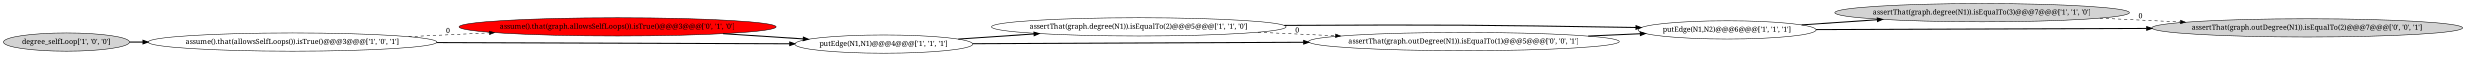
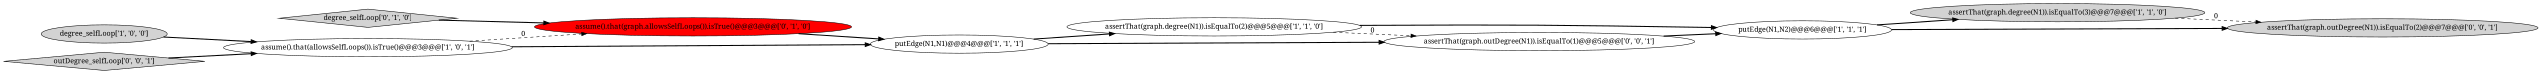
node "degree_selfLoop['0', '1', '0']": added
node "outDegree_selfLoop['0', '0', '1']": added
